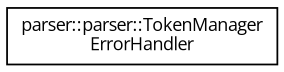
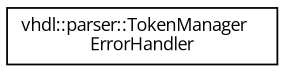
node "parser::parser::TokenManager ErrorHandler": label "parser::parser::TokenManager ErrorHandler" -> "vhdl::parser::TokenManager ErrorHandler"
